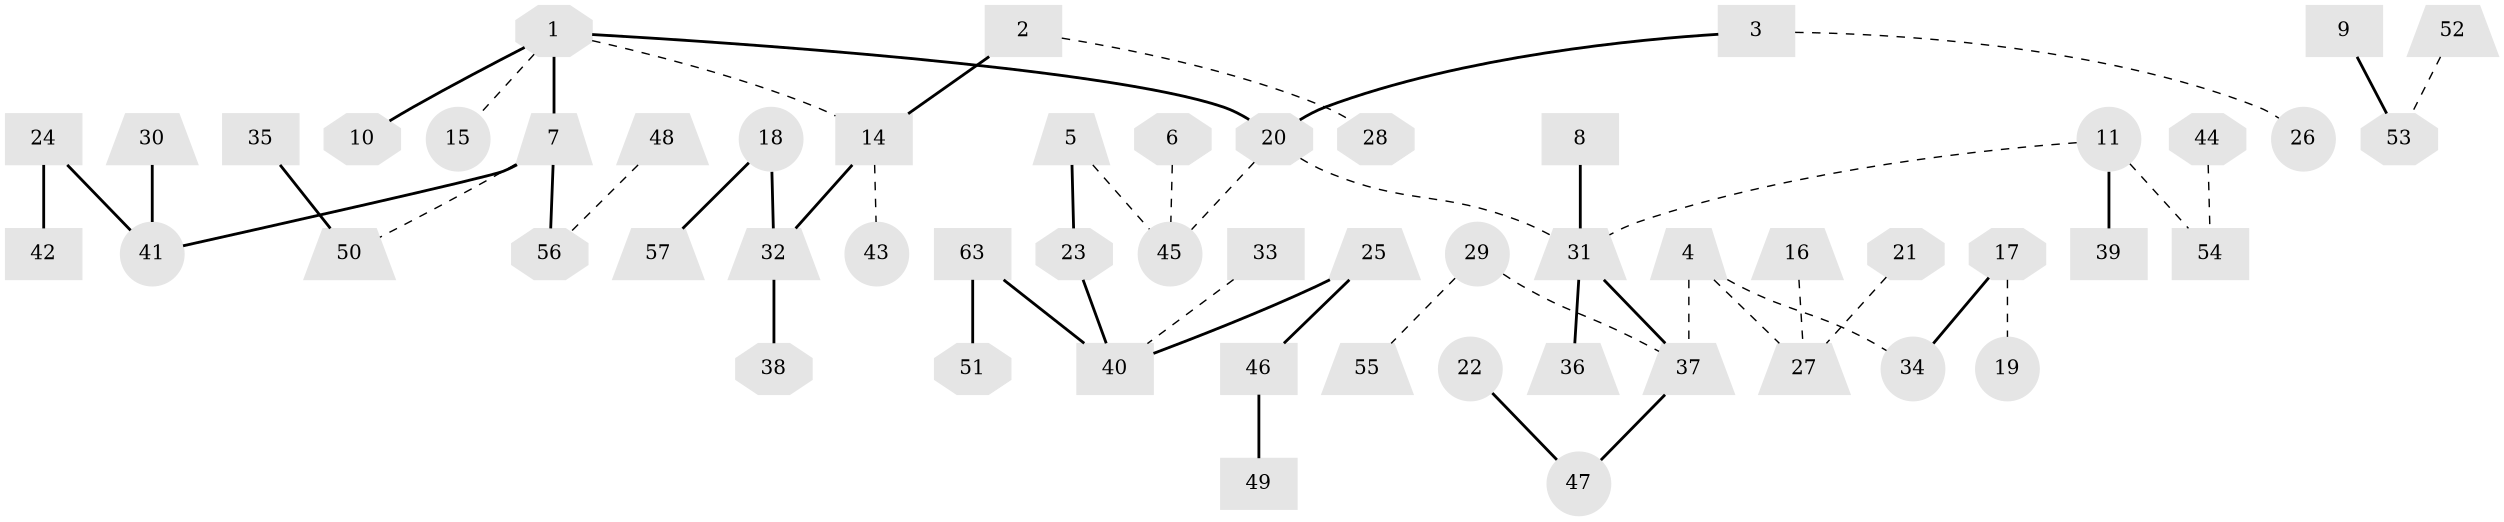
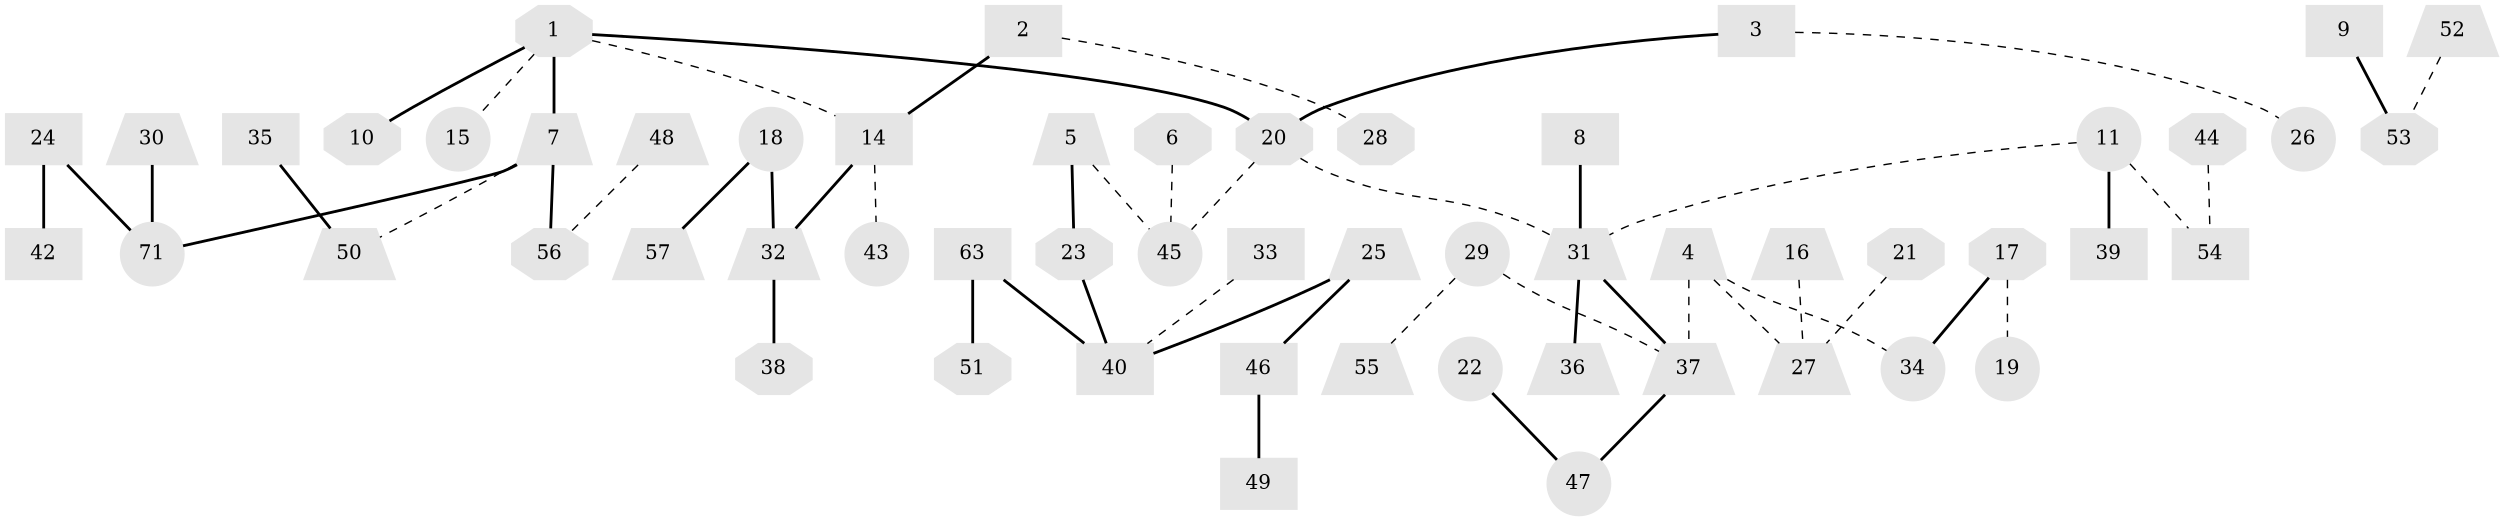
node "41": label "41" -> "71"
